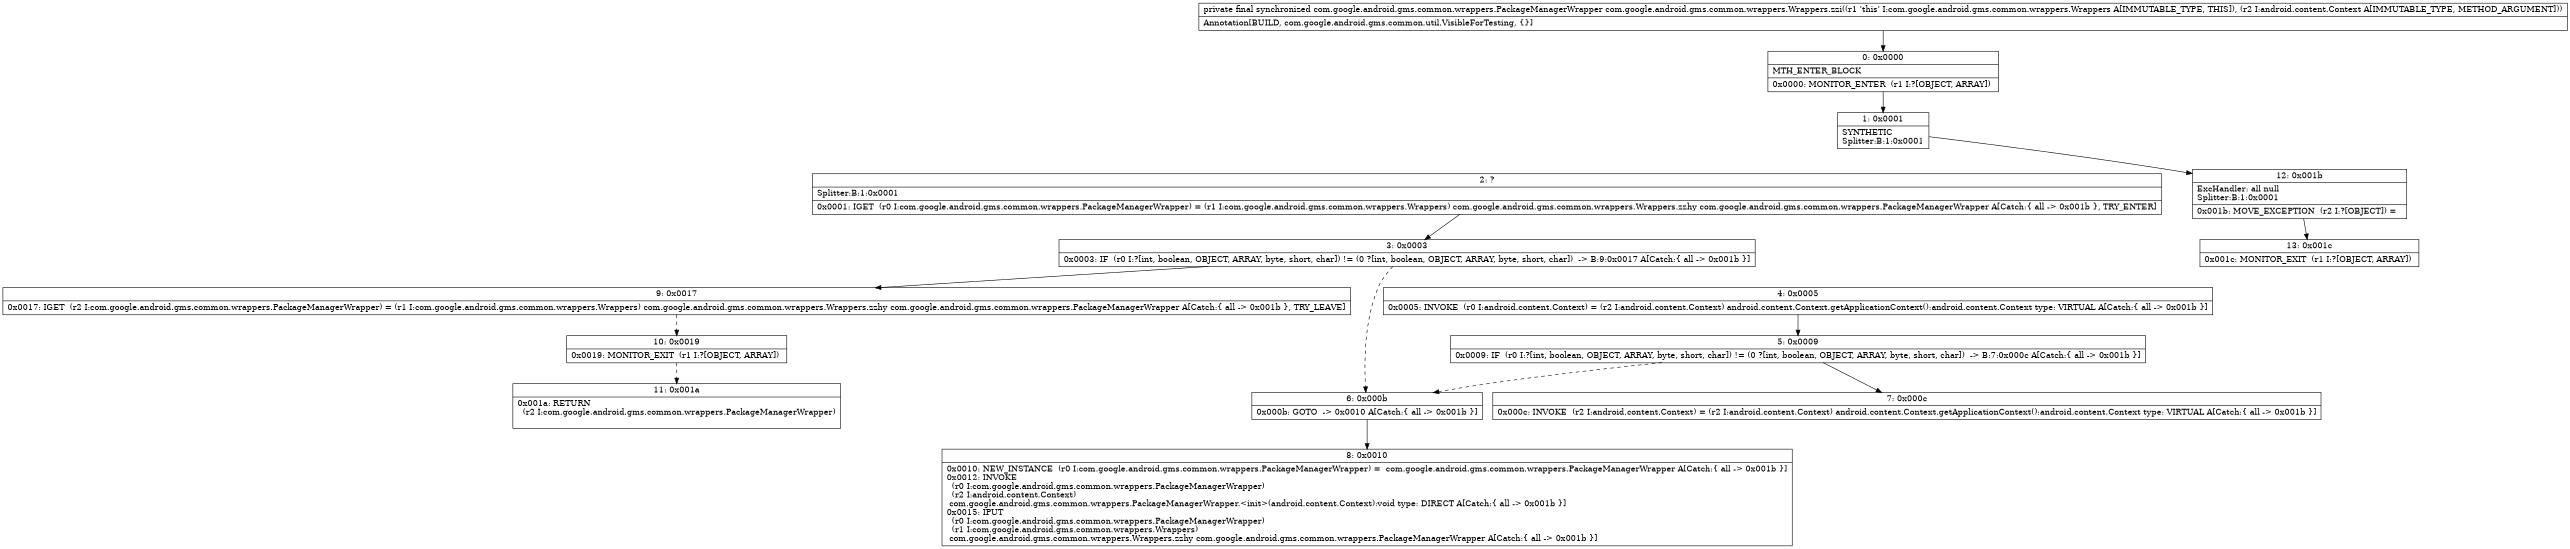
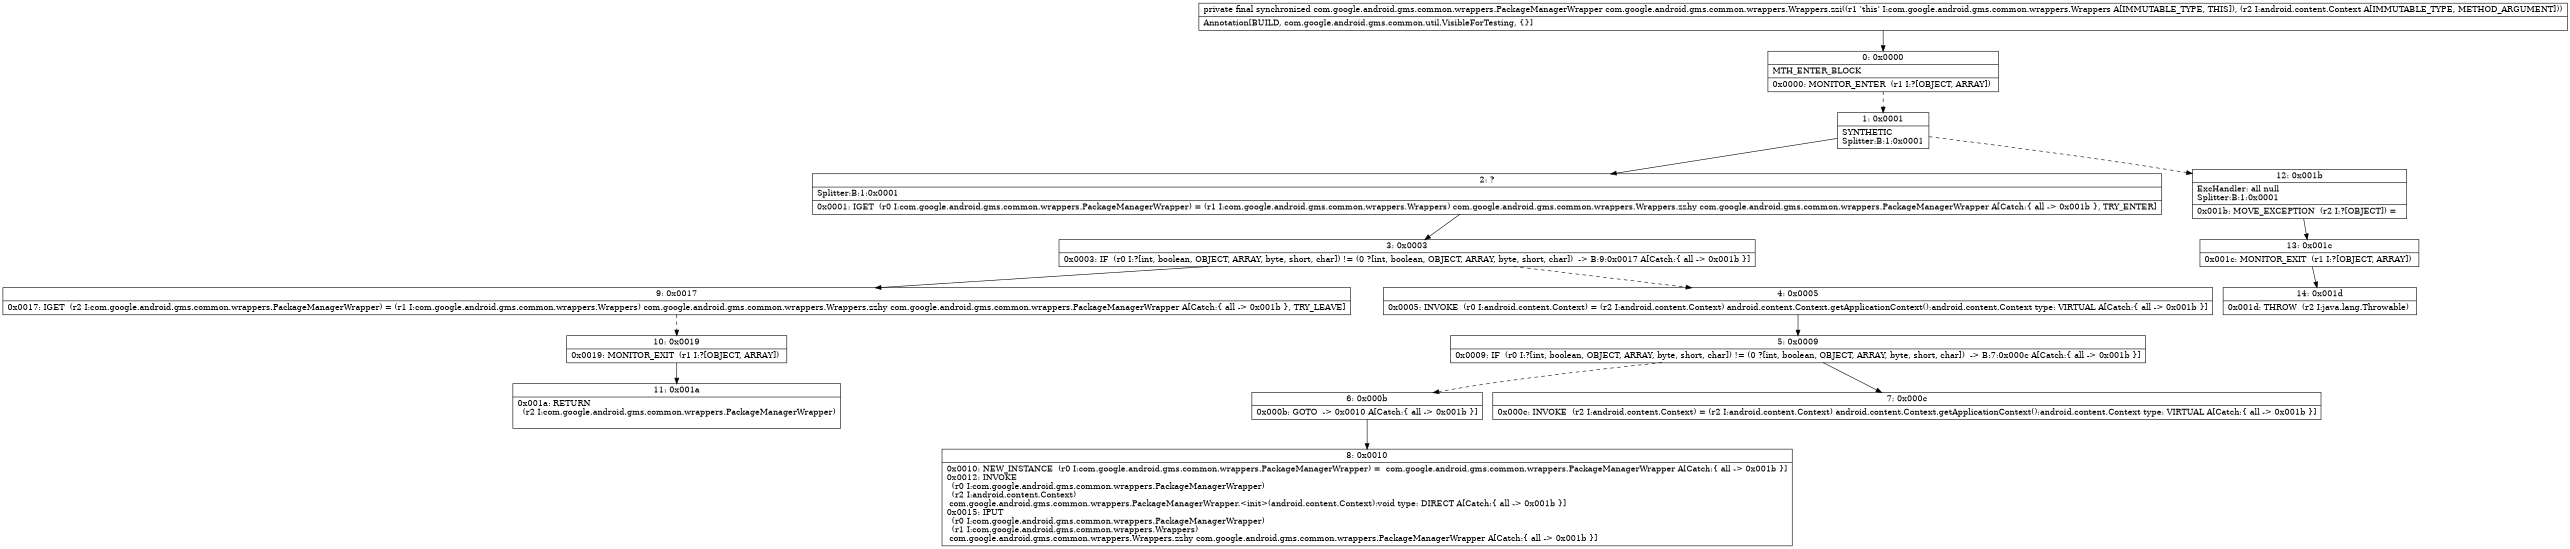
edge "0: 0x0000" -> "1: 0x0001": style solid -> dashed
edge "1: 0x0001" -> "12: 0x001b": style solid -> dashed
edge "1: 0x0001" -> "2: ?": added
node "14: 0x001d": added
edge "3: 0x0003" -> "6: 0x000b": now "3: 0x0003" -> "4: 0x0005"
edge "10: 0x0019" -> "11: 0x001a": style dashed -> solid
